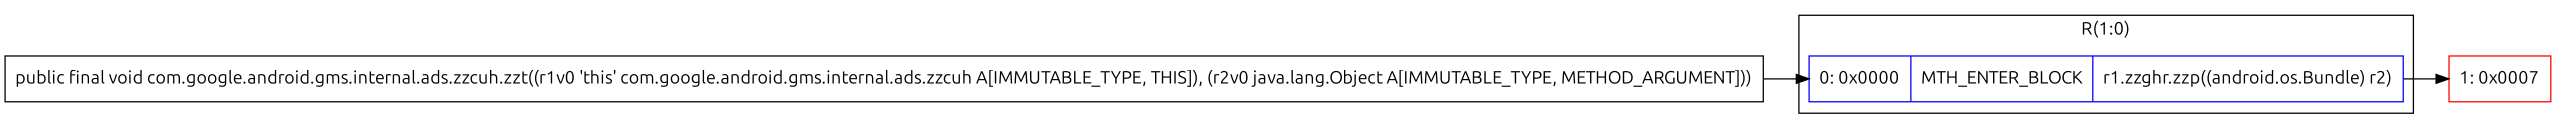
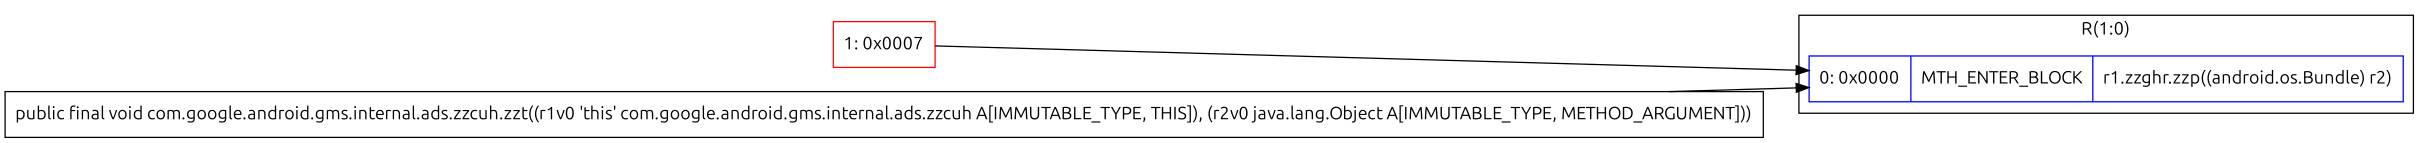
edge "0: 0x0000" -> "1: 0x0007": reversed
